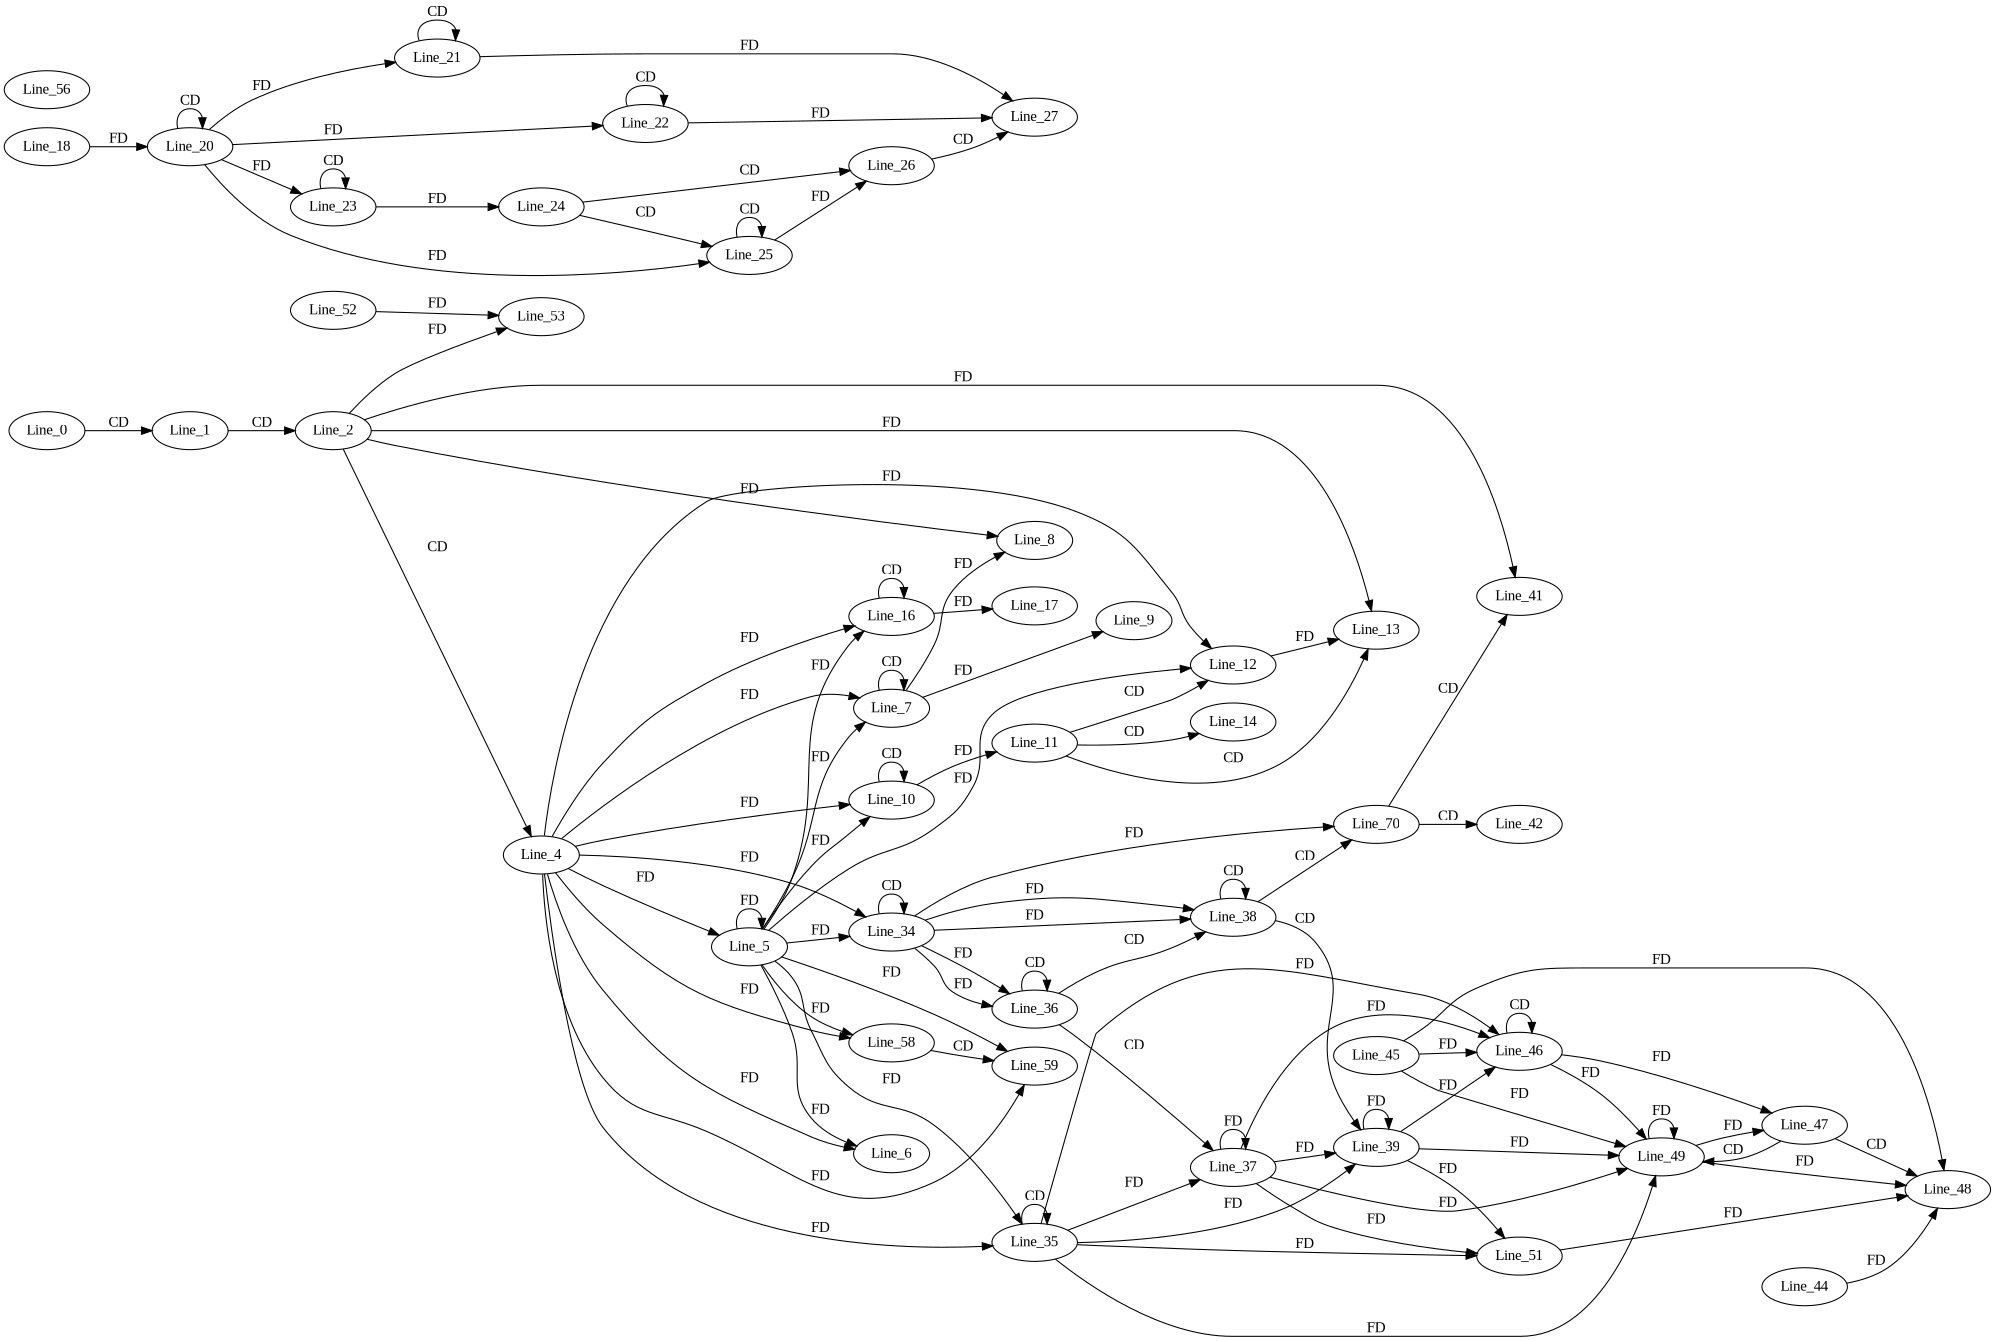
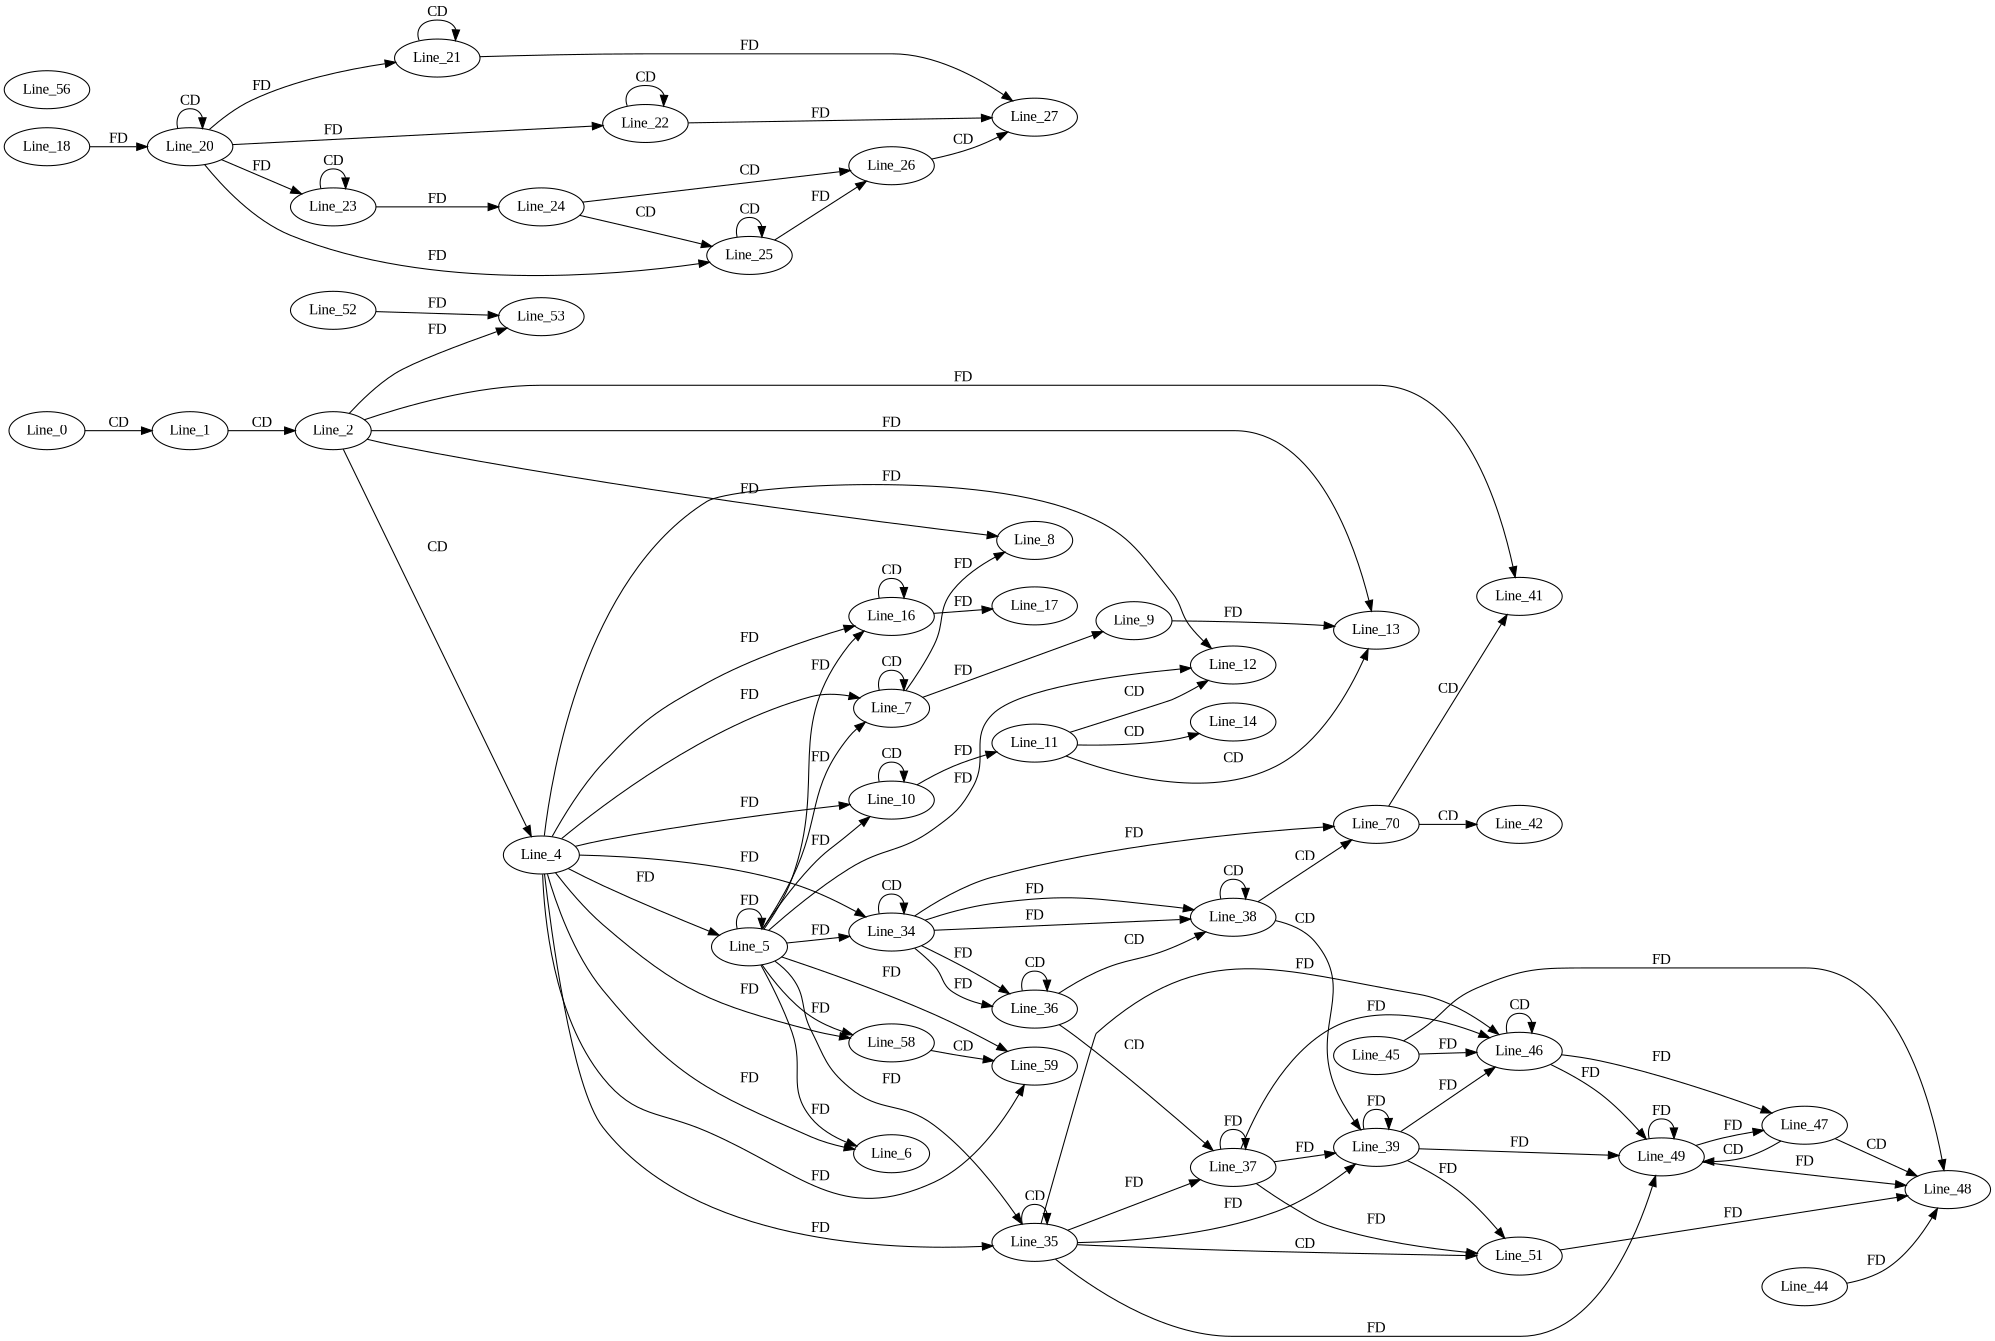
edge "Line_12" -> "Line_13": now "Line_9" -> "Line_13"
edge "Line_45" -> "Line_49": removed, label "FD"
edge "Line_37" -> "Line_49": removed, label "FD"
edge "Line_35" -> "Line_51": label "FD" -> "CD"
